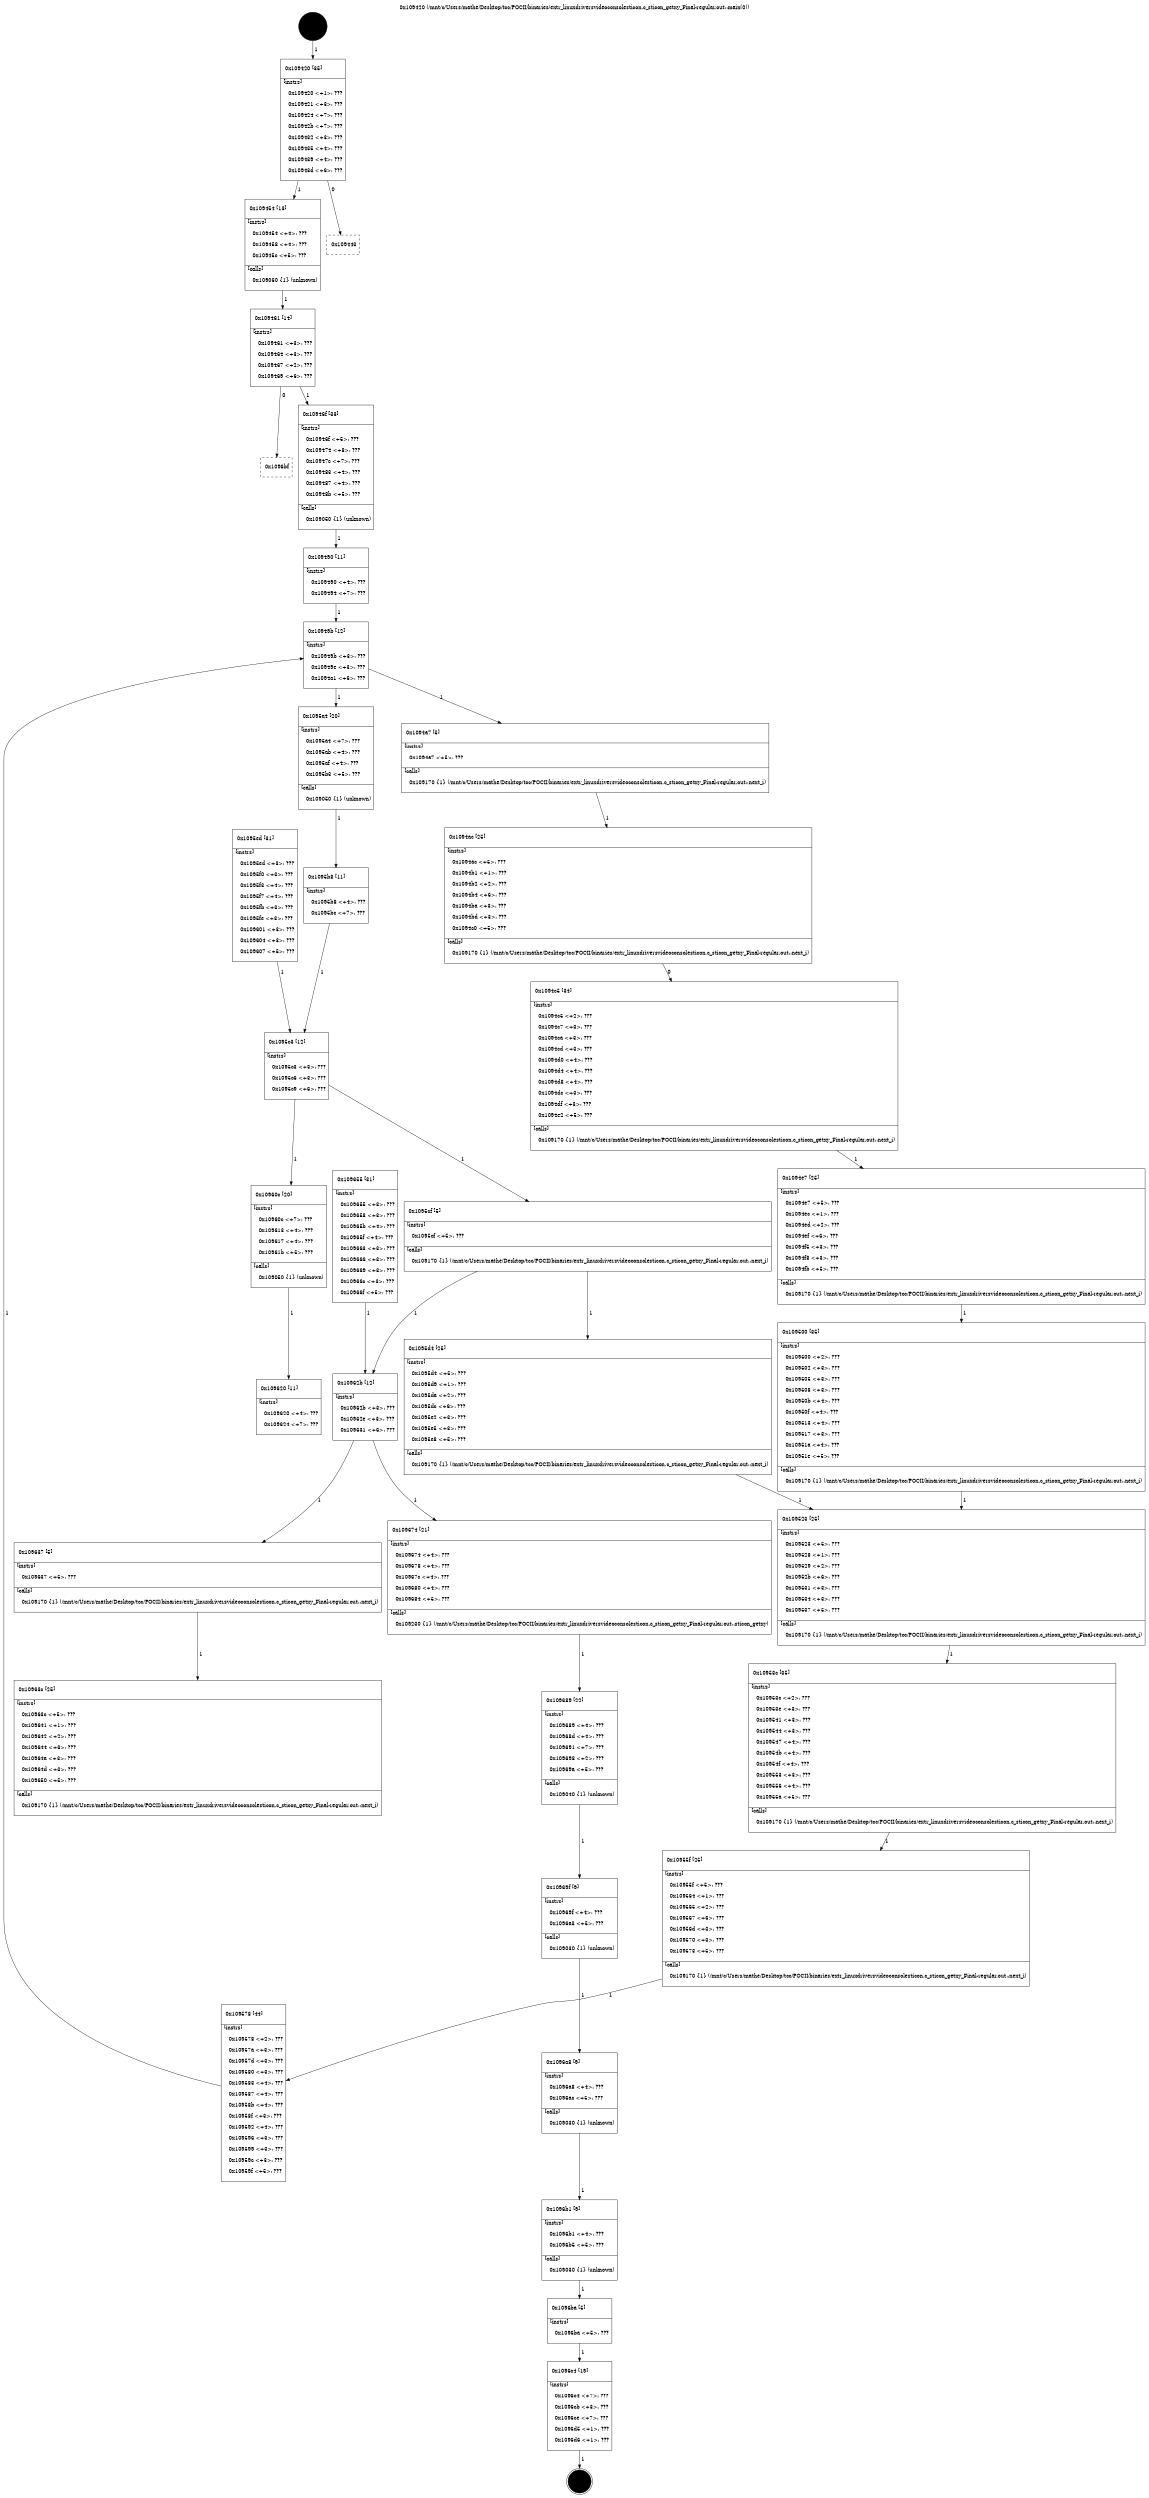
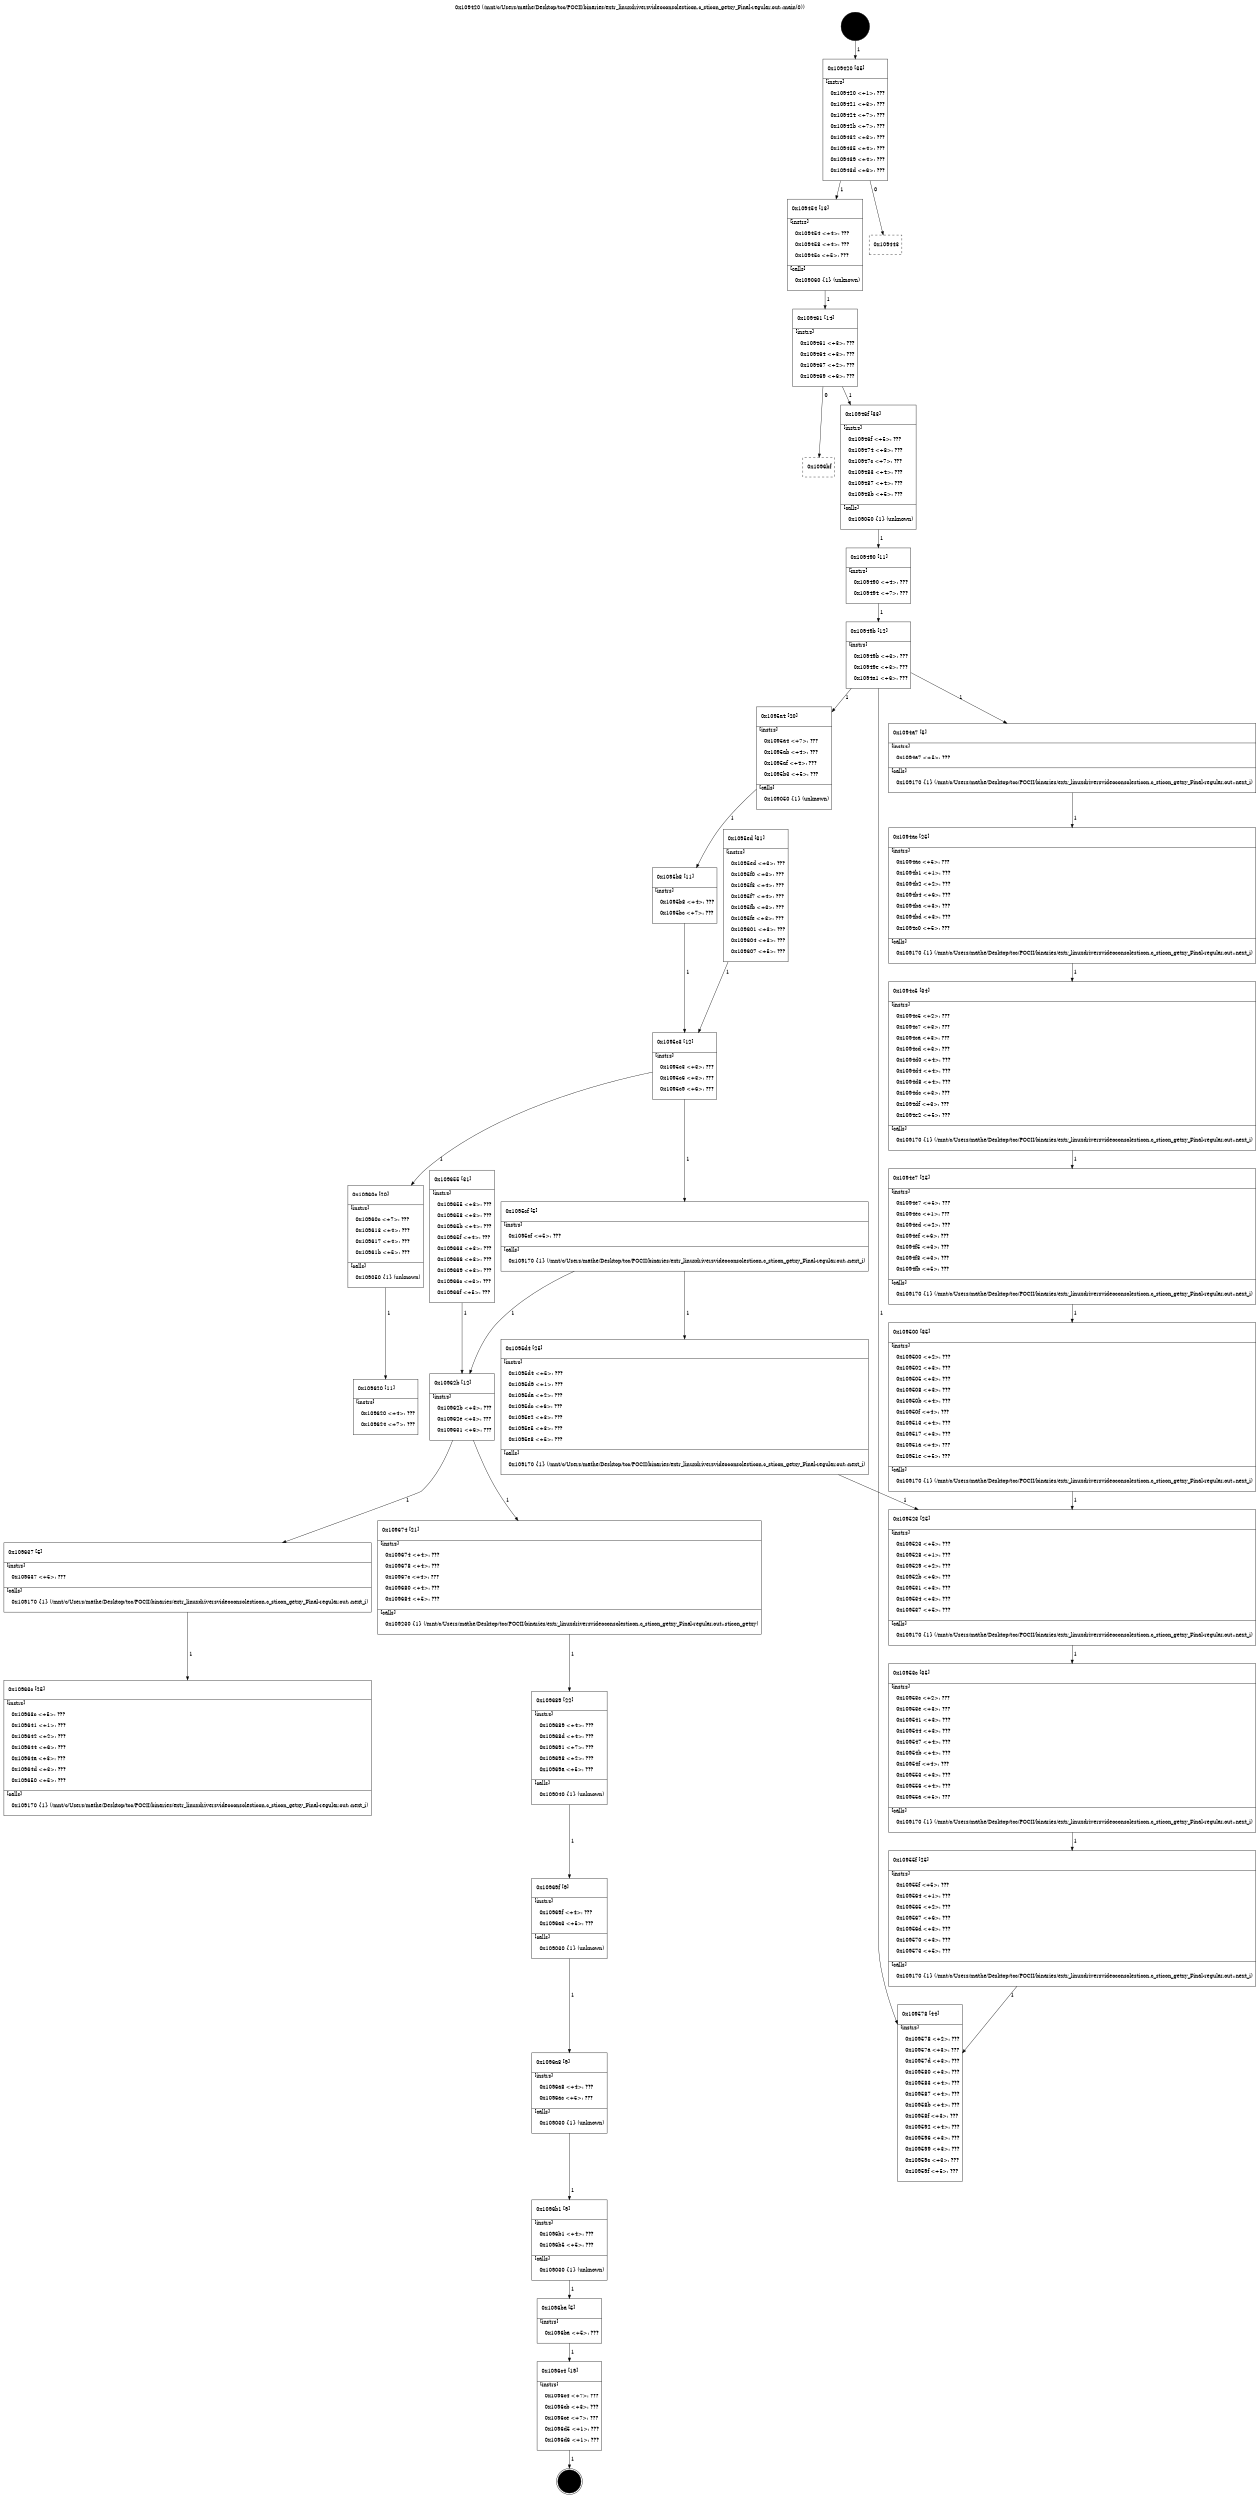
edge "0x1094ac [25]" -> "0x1094c5 [34]": label " 0" -> " 1"
edge "0x109578 [44]" -> "0x10949b [12]": reversed
